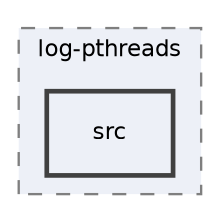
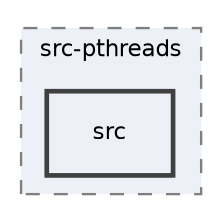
cluster "log-pthreads": label "log-pthreads" -> "src-pthreads"
